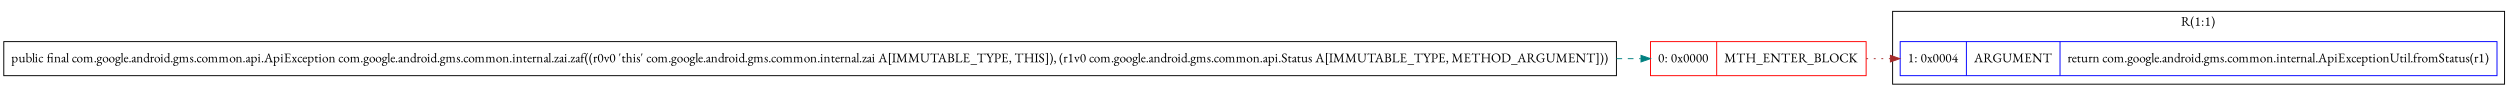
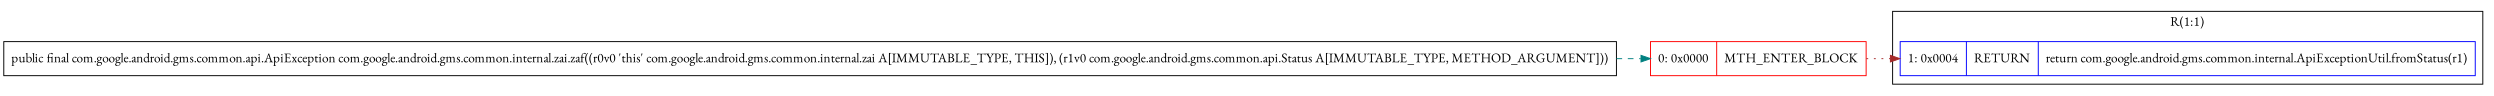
node "1: 0x0004": text "ARGUMENT" -> "RETURN"
